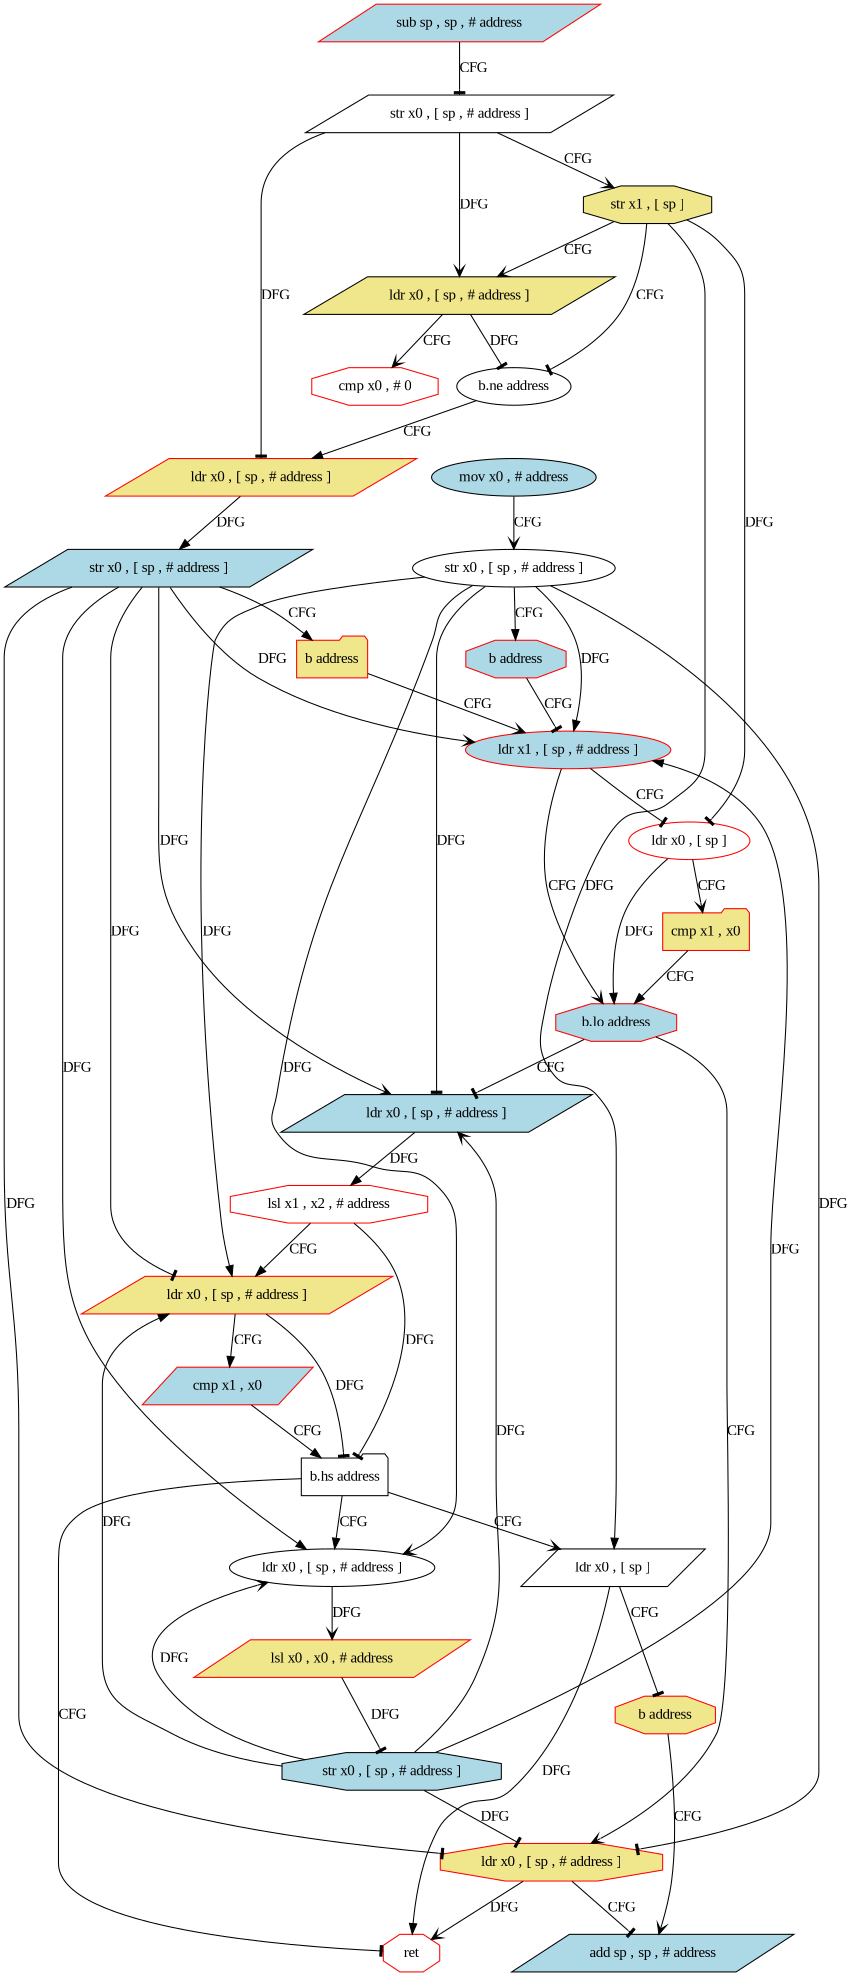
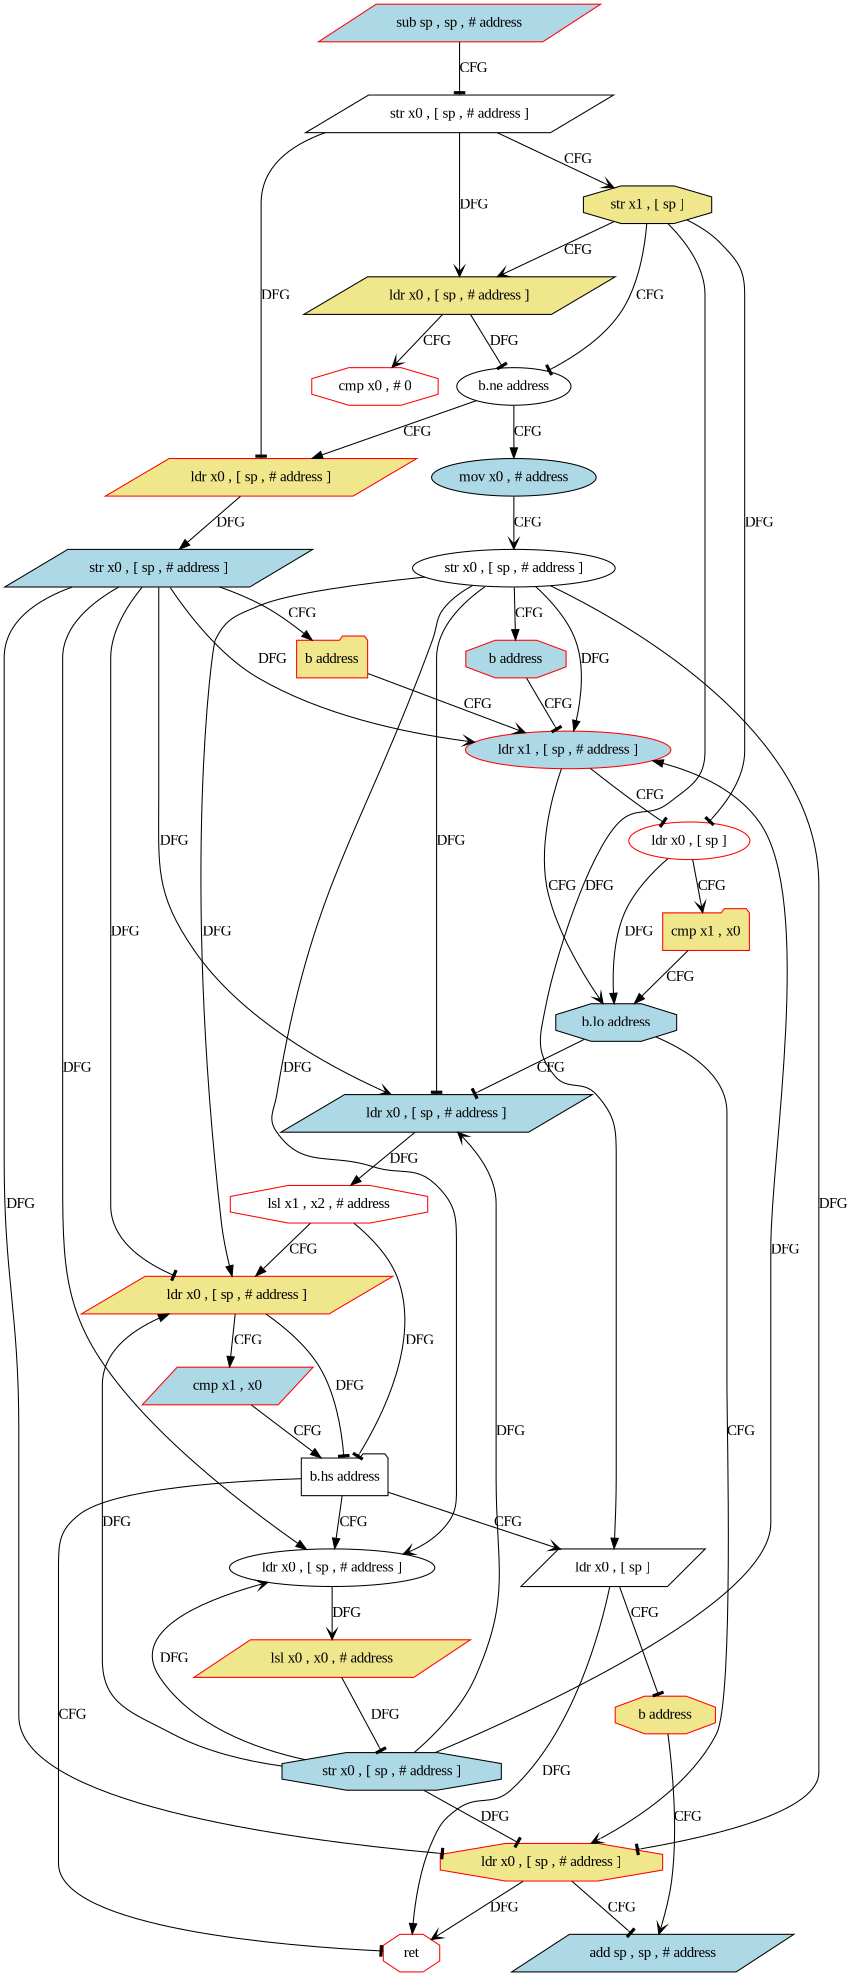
edge "b.ne address" -> "mov x0 , # address": added, label "CFG"
node "b.lo address": color red -> black
